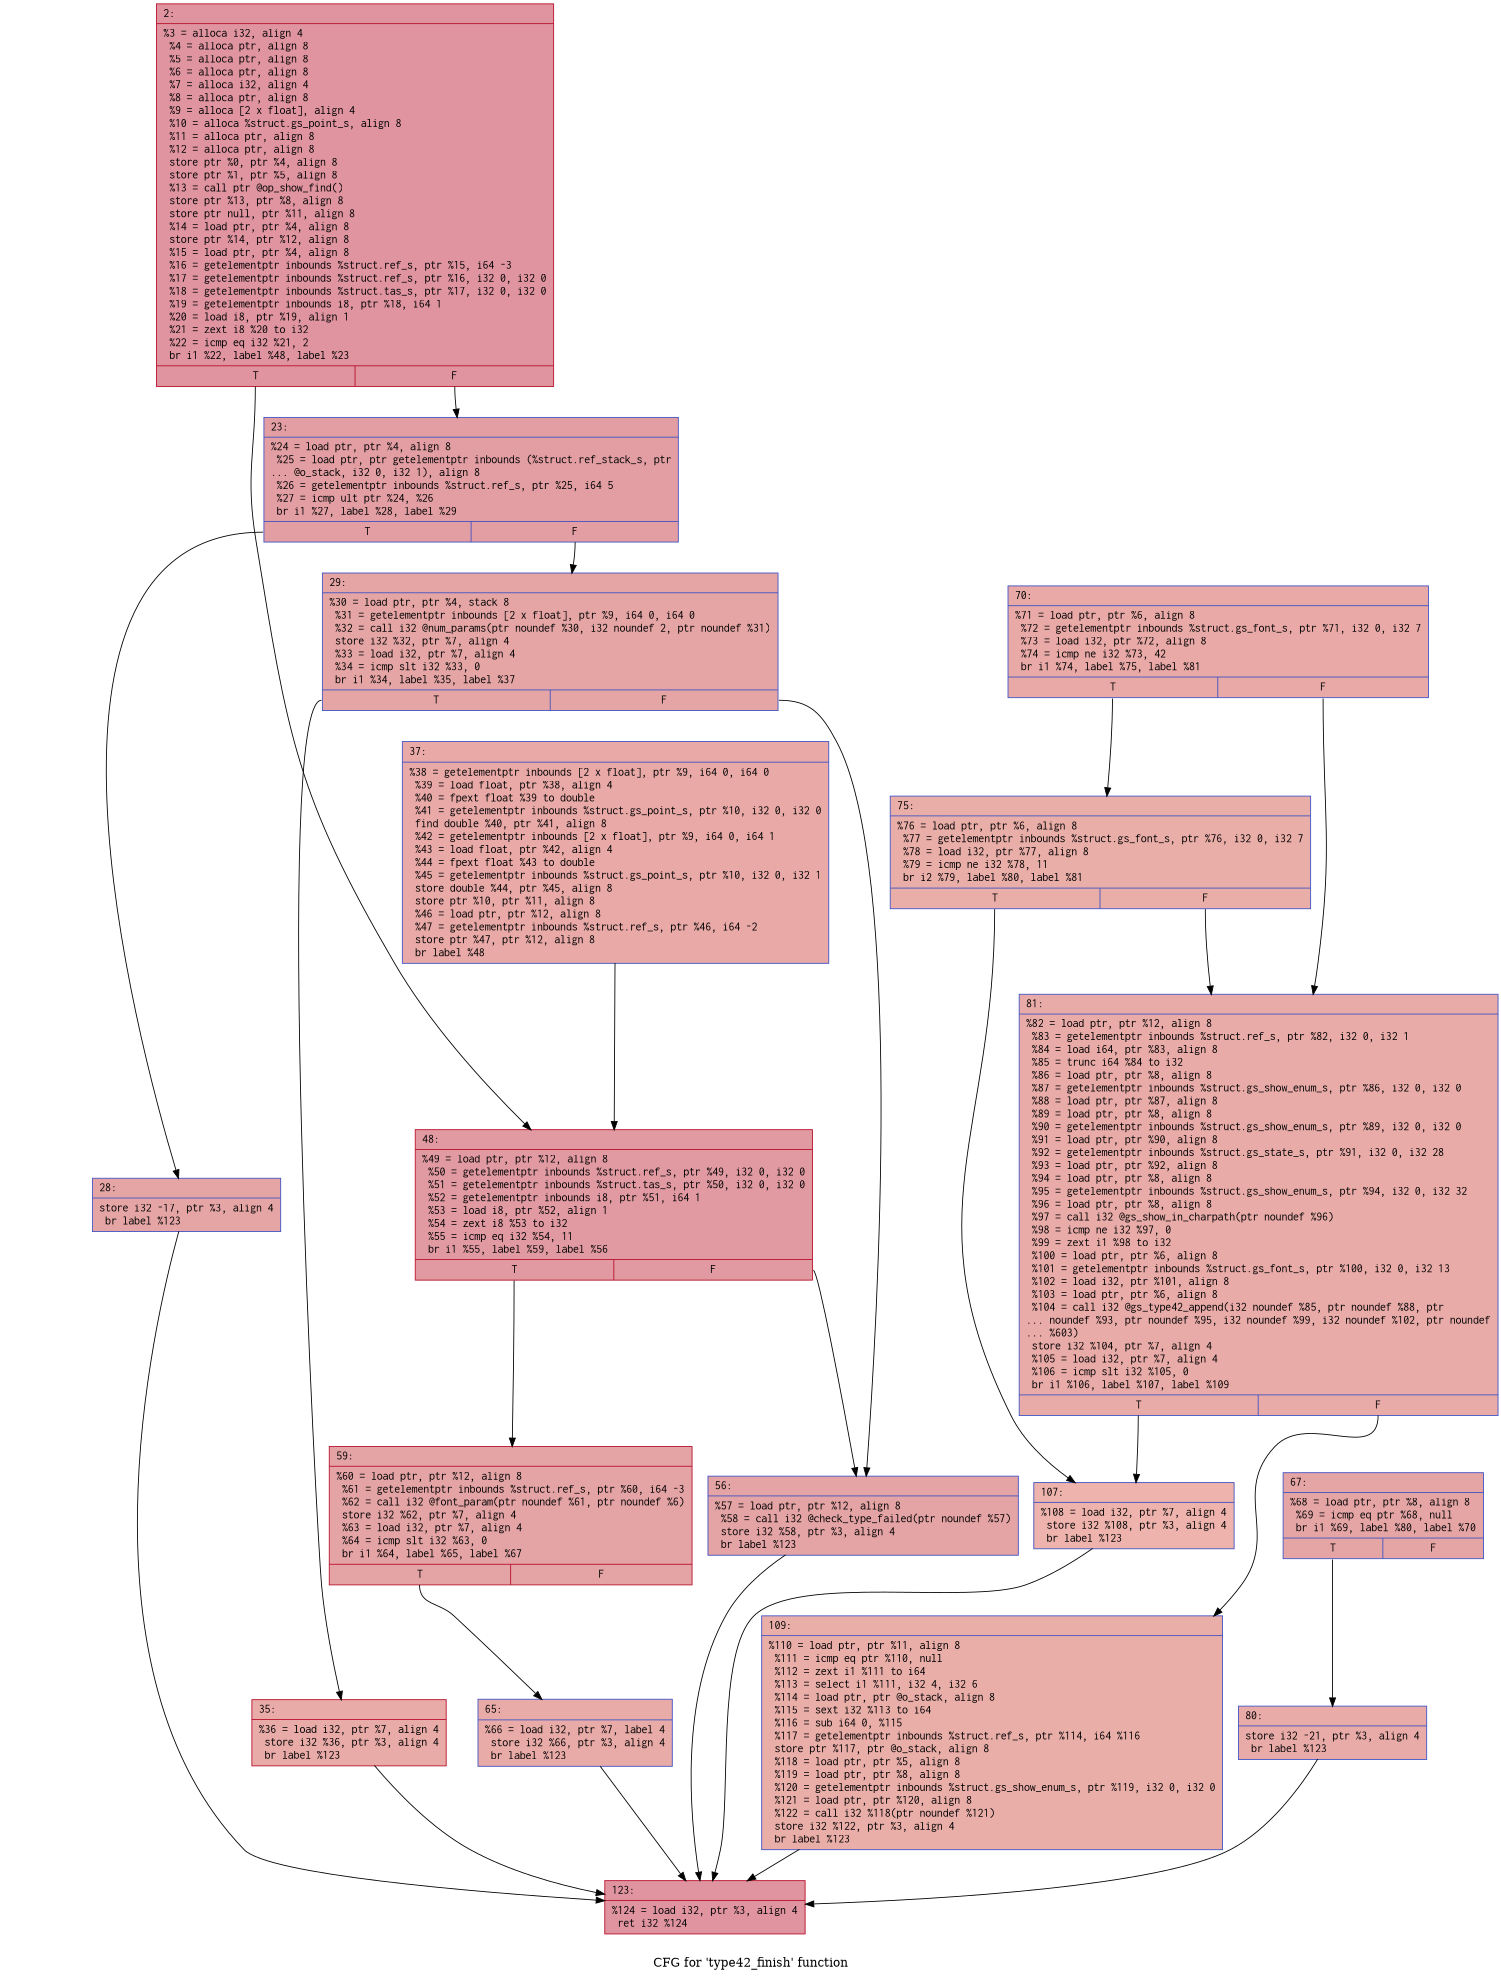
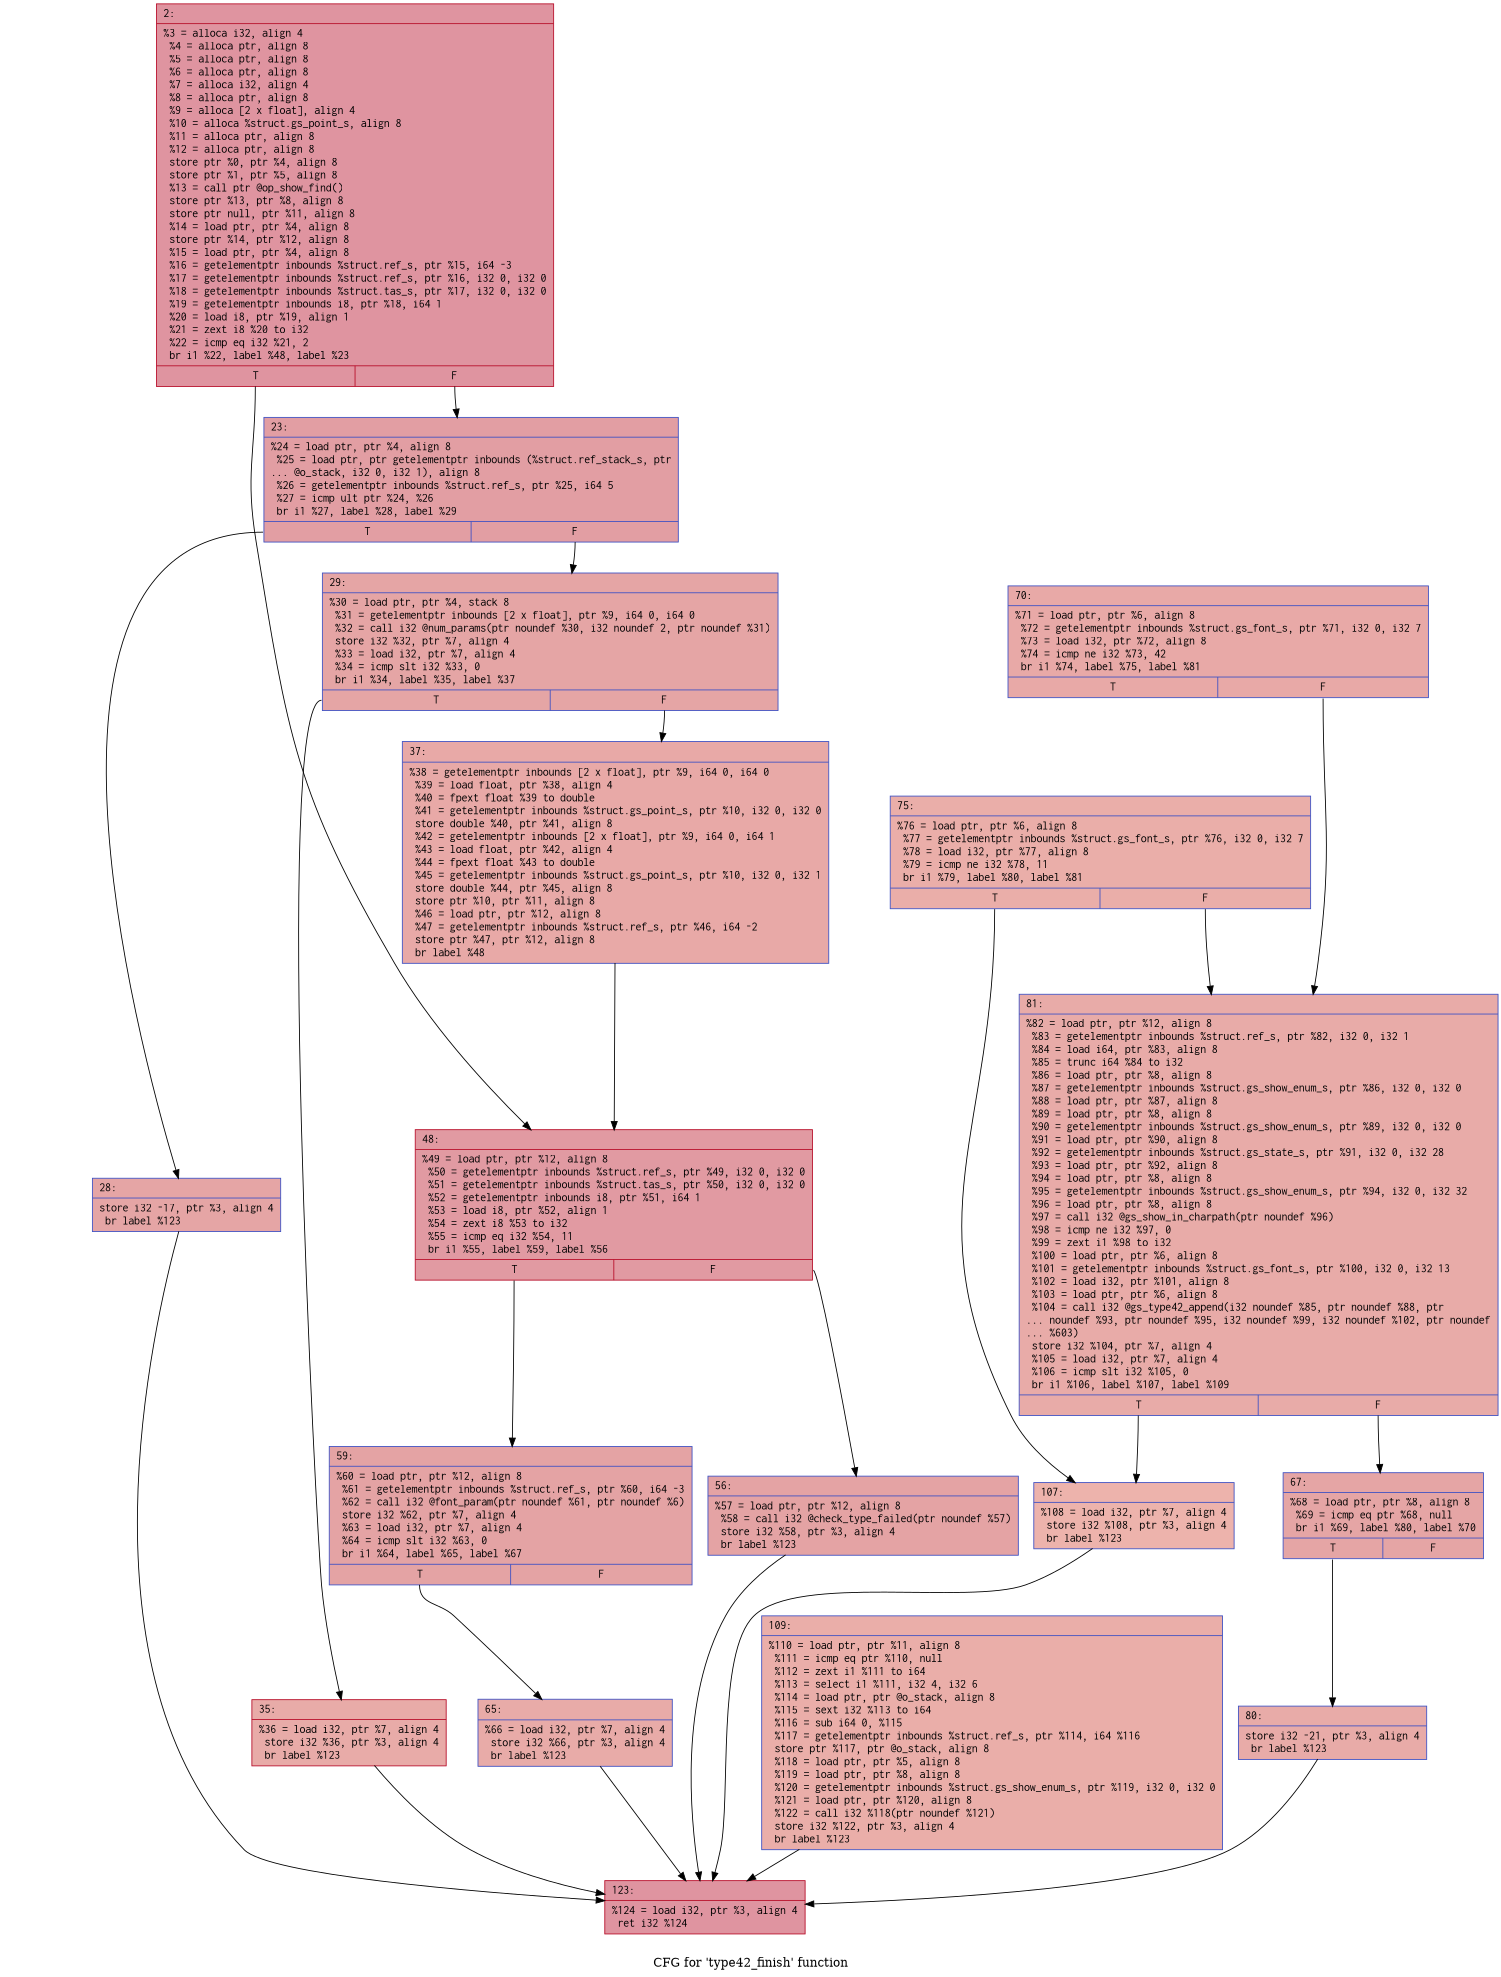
edge "70:" -> "75:": removed
node "37:": text "find double %40, ptr %41, align 8" -> "store double %40, ptr %41, align 8"
node "75:": text "br i2 %79, label %80, label %81" -> "br i1 %79, label %80, label %81"
edge "29:" -> "56:": now "29:" -> "37:"
edge "81:" -> "109:": now "81:" -> "67:"
node "59:": color #b70d28ff -> #3d50c3ff
node "65:": text "%66 = load i32, ptr %7, label 4" -> "%66 = load i32, ptr %7, align 4"
